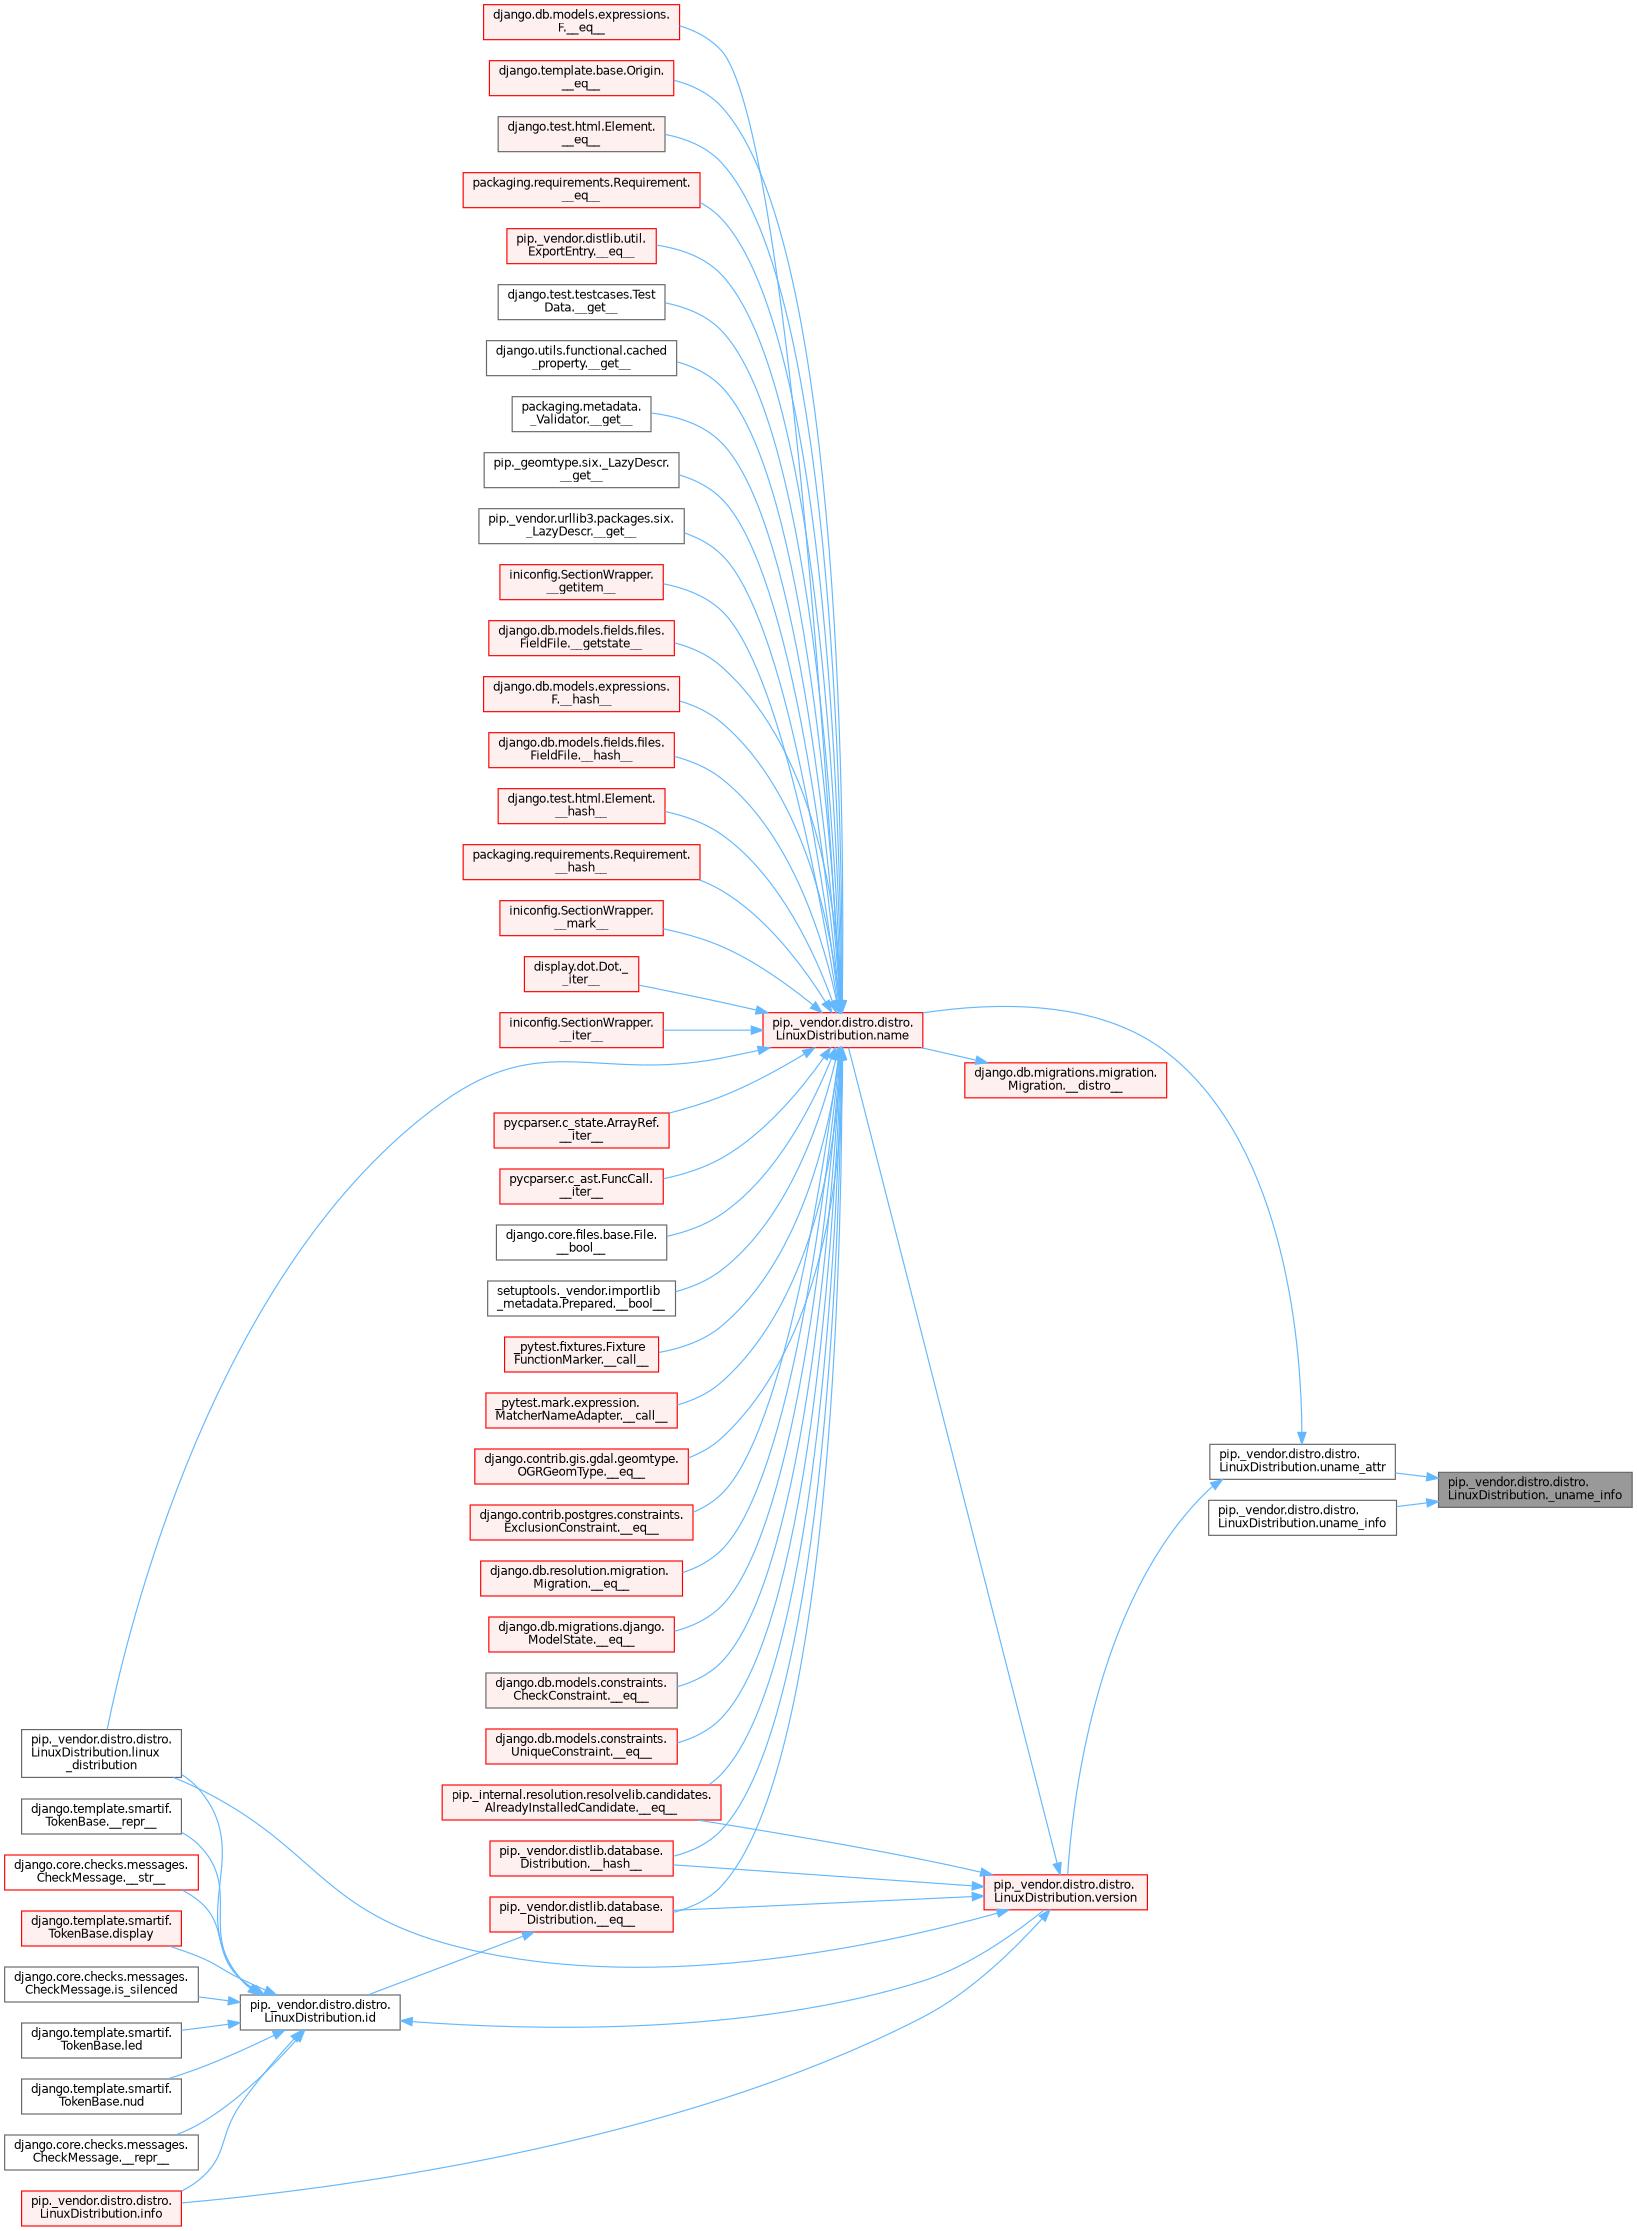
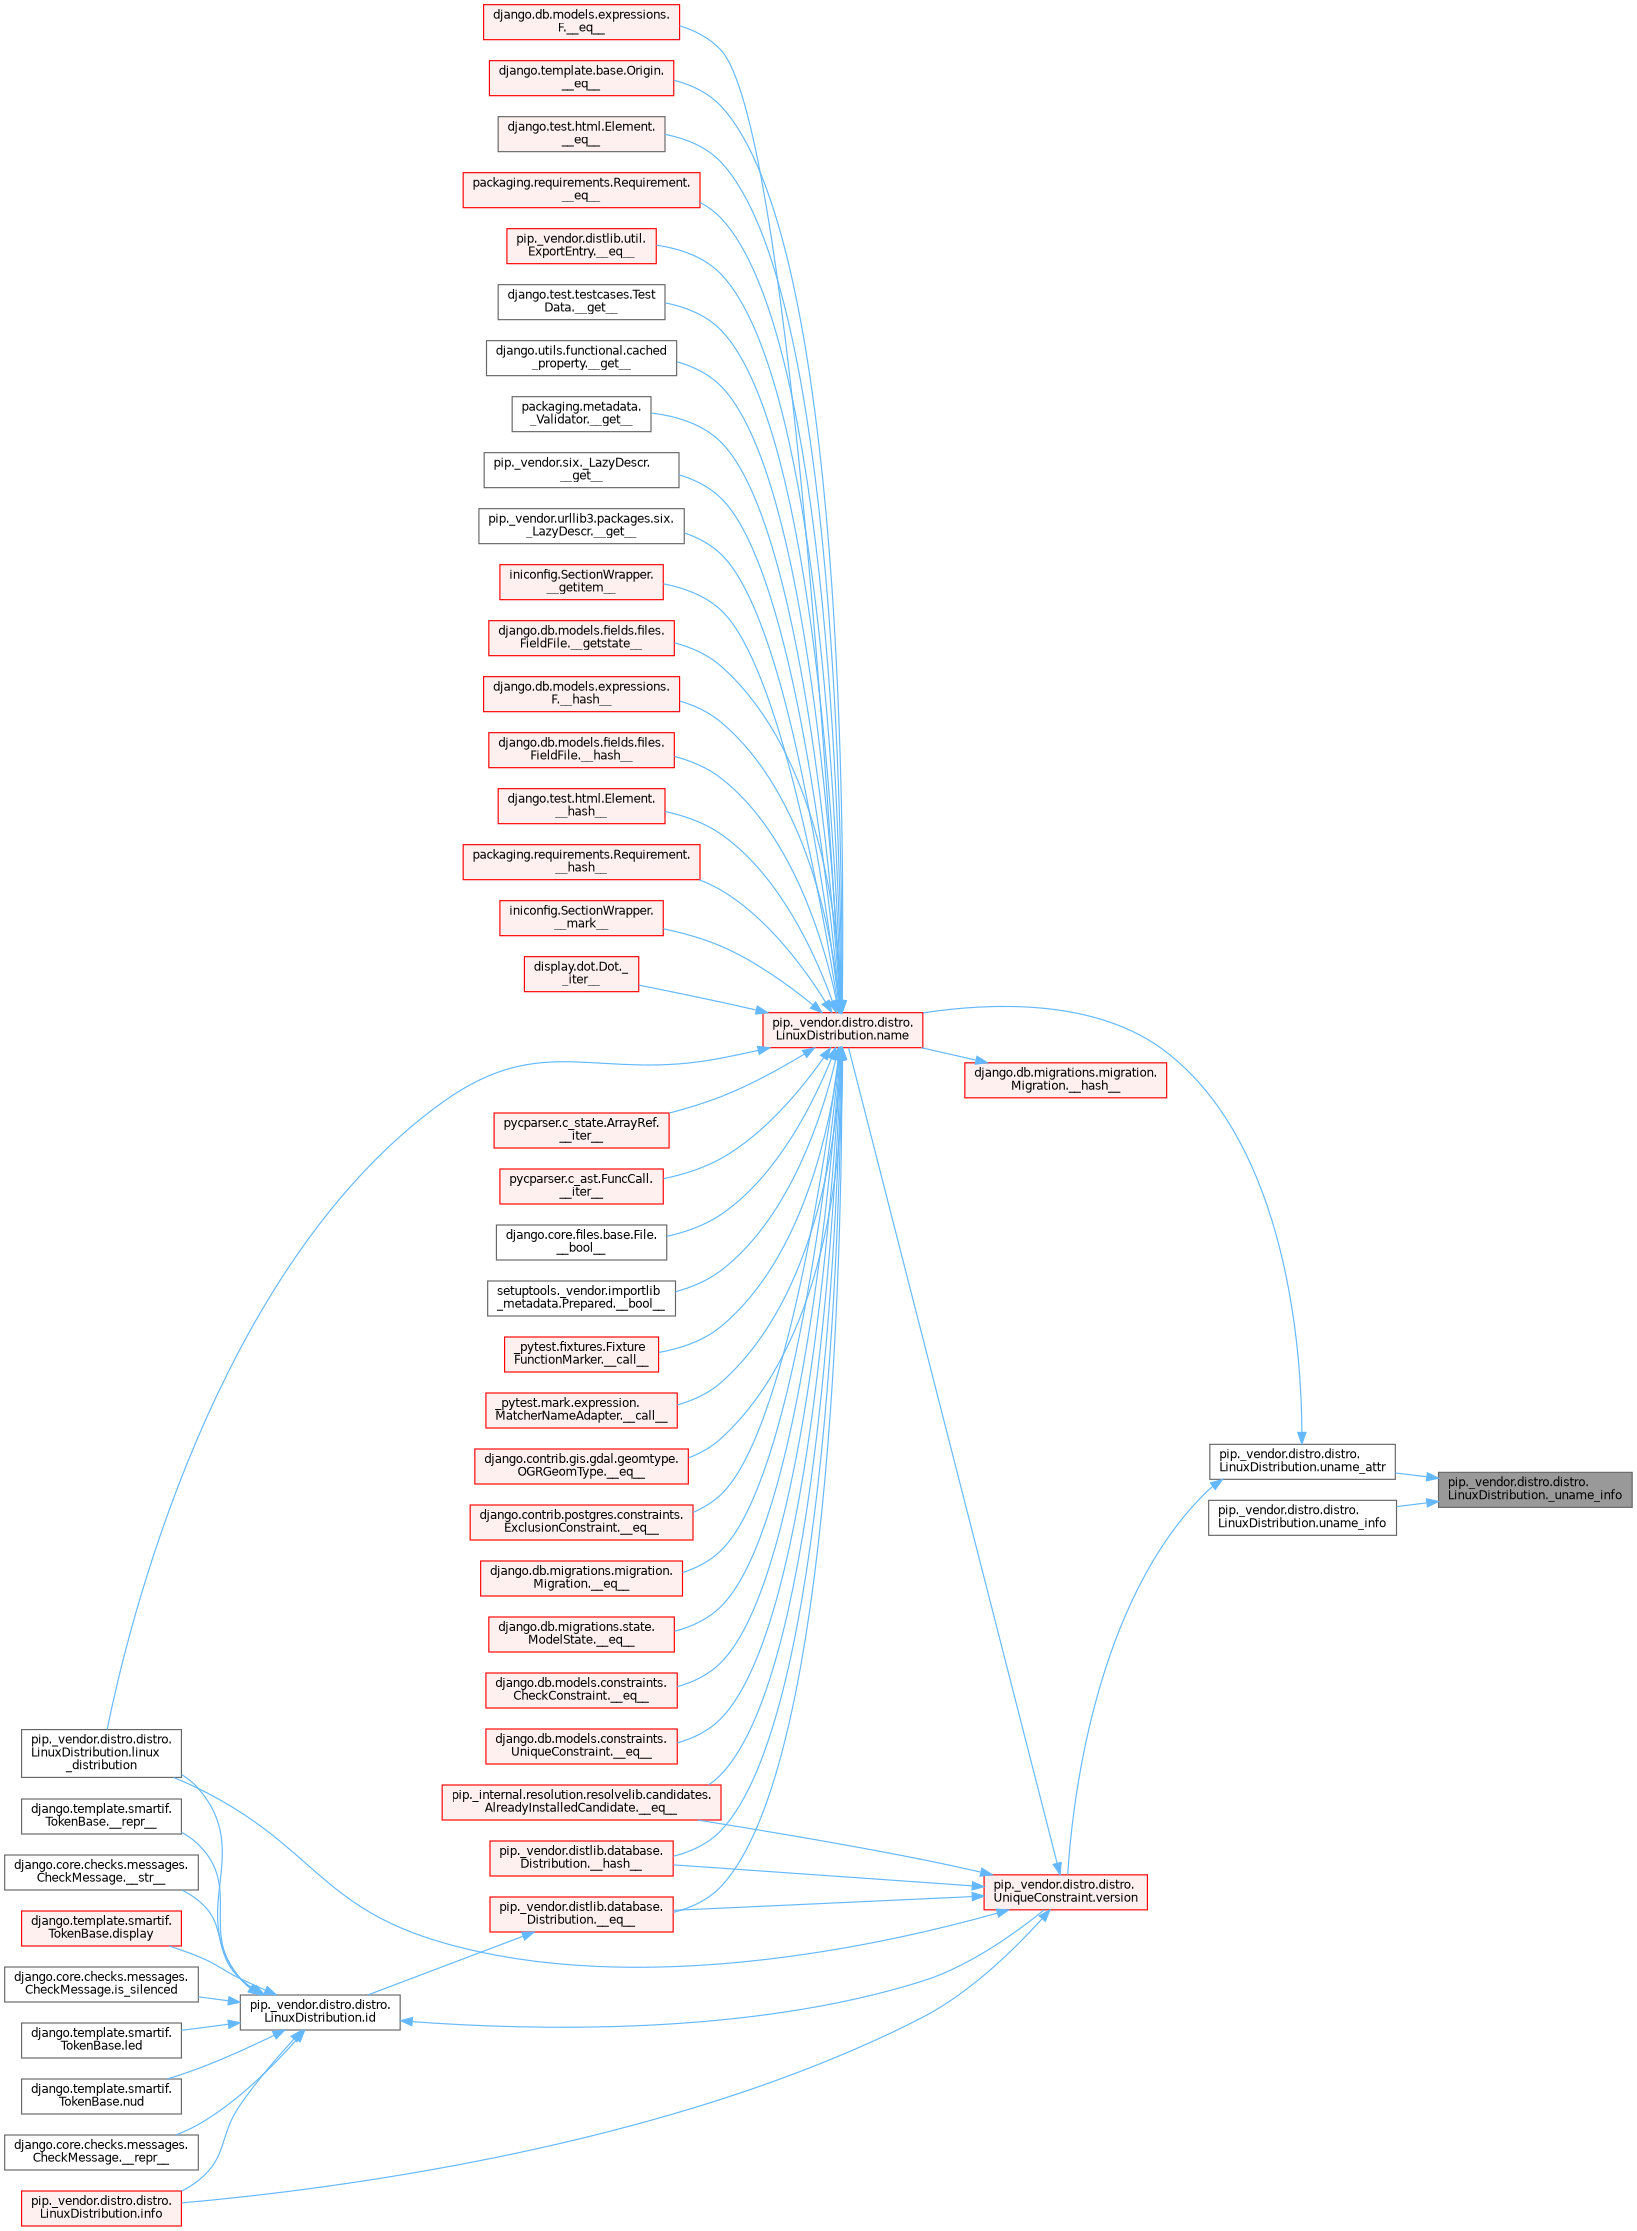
node "pip._geomtype.six._LazyDescr. __get__": label "pip._geomtype.six._LazyDescr. __get__" -> "pip._vendor.six._LazyDescr. __get__"
node "iniconfig.SectionWrapper. __iter__": removed
node "django.db.migrations.migration. Migration.__distro__": label "django.db.migrations.migration. Migration.__distro__" -> "django.db.migrations.migration. Migration.__hash__"
node "django.db.resolution.migration. Migration.__eq__": label "django.db.resolution.migration. Migration.__eq__" -> "django.db.migrations.migration. Migration.__eq__"
node "django.db.migrations.django. ModelState.__eq__": label "django.db.migrations.django. ModelState.__eq__" -> "django.db.migrations.state. ModelState.__eq__"
node "django.db.models.constraints. CheckConstraint.__eq__": color grey40 -> red
node "django.core.checks.messages. CheckMessage.__str__": color red -> grey40
node "pip._vendor.distro.distro. LinuxDistribution.version": label "pip._vendor.distro.distro. LinuxDistribution.version" -> "pip._vendor.distro.distro. UniqueConstraint.version"
